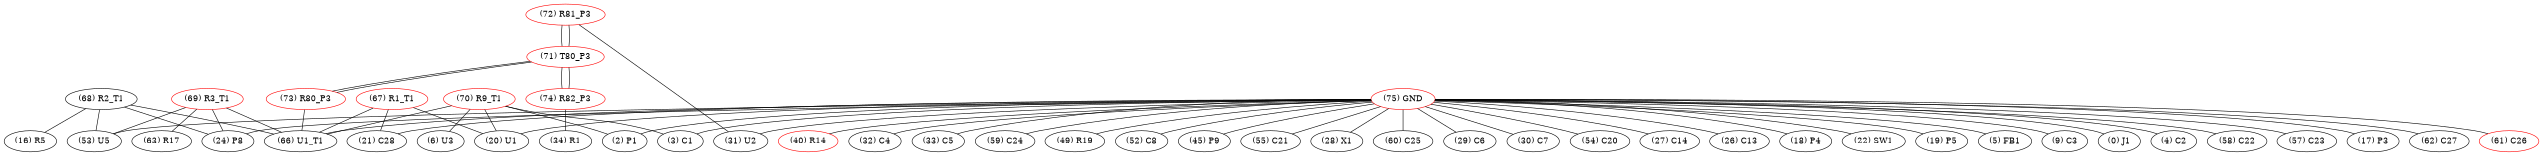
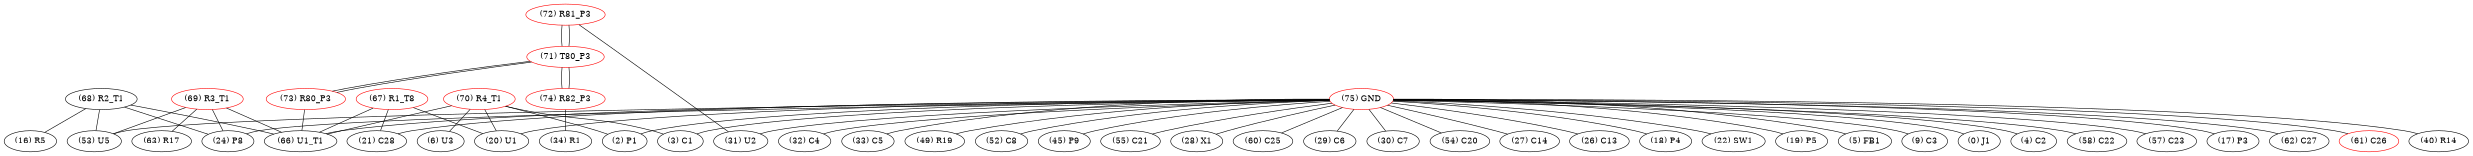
node "(67) R1_T1": label "(67) R1_T1" -> "(67) R1_T8"
node "(70) R9_T1": label "(70) R9_T1" -> "(70) R4_T1"
node "(40) R14": color red -> black
node "(59) C24": removed
